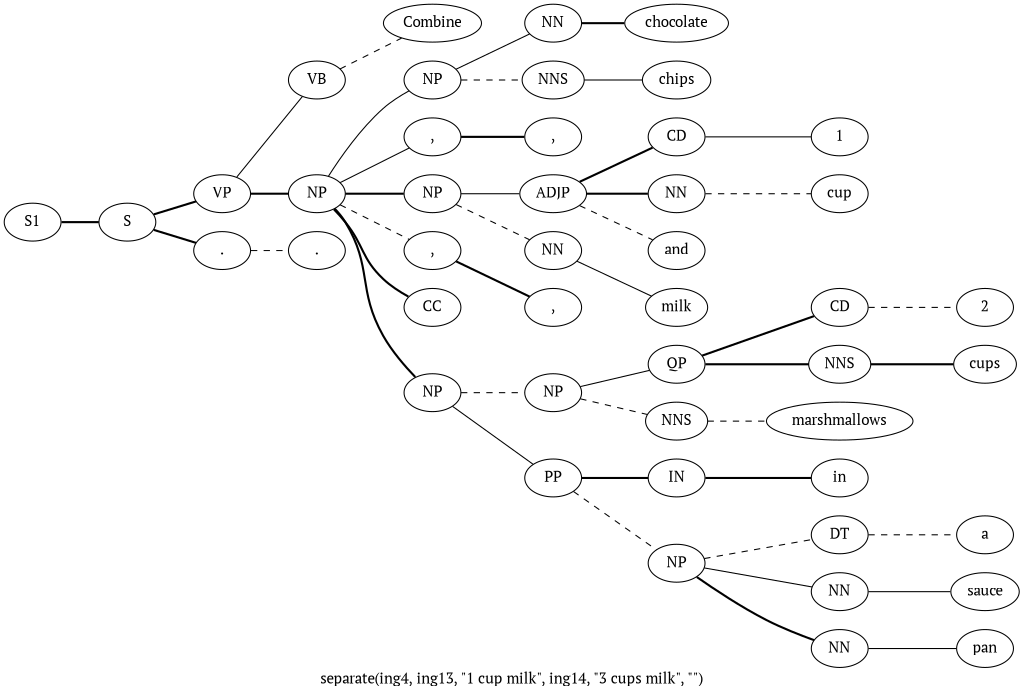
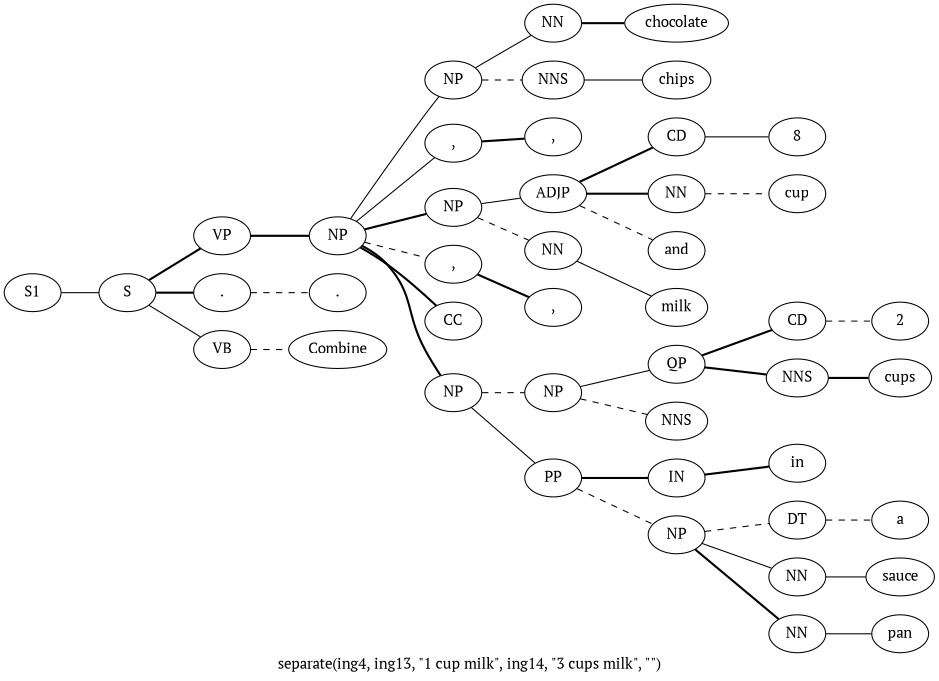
edge "VB" -- "VP": now "VB" -- "S"
node "1": label "1" -> "8"
edge "S1" -- "S": style bold -> solid
node "marshmallows": removed
